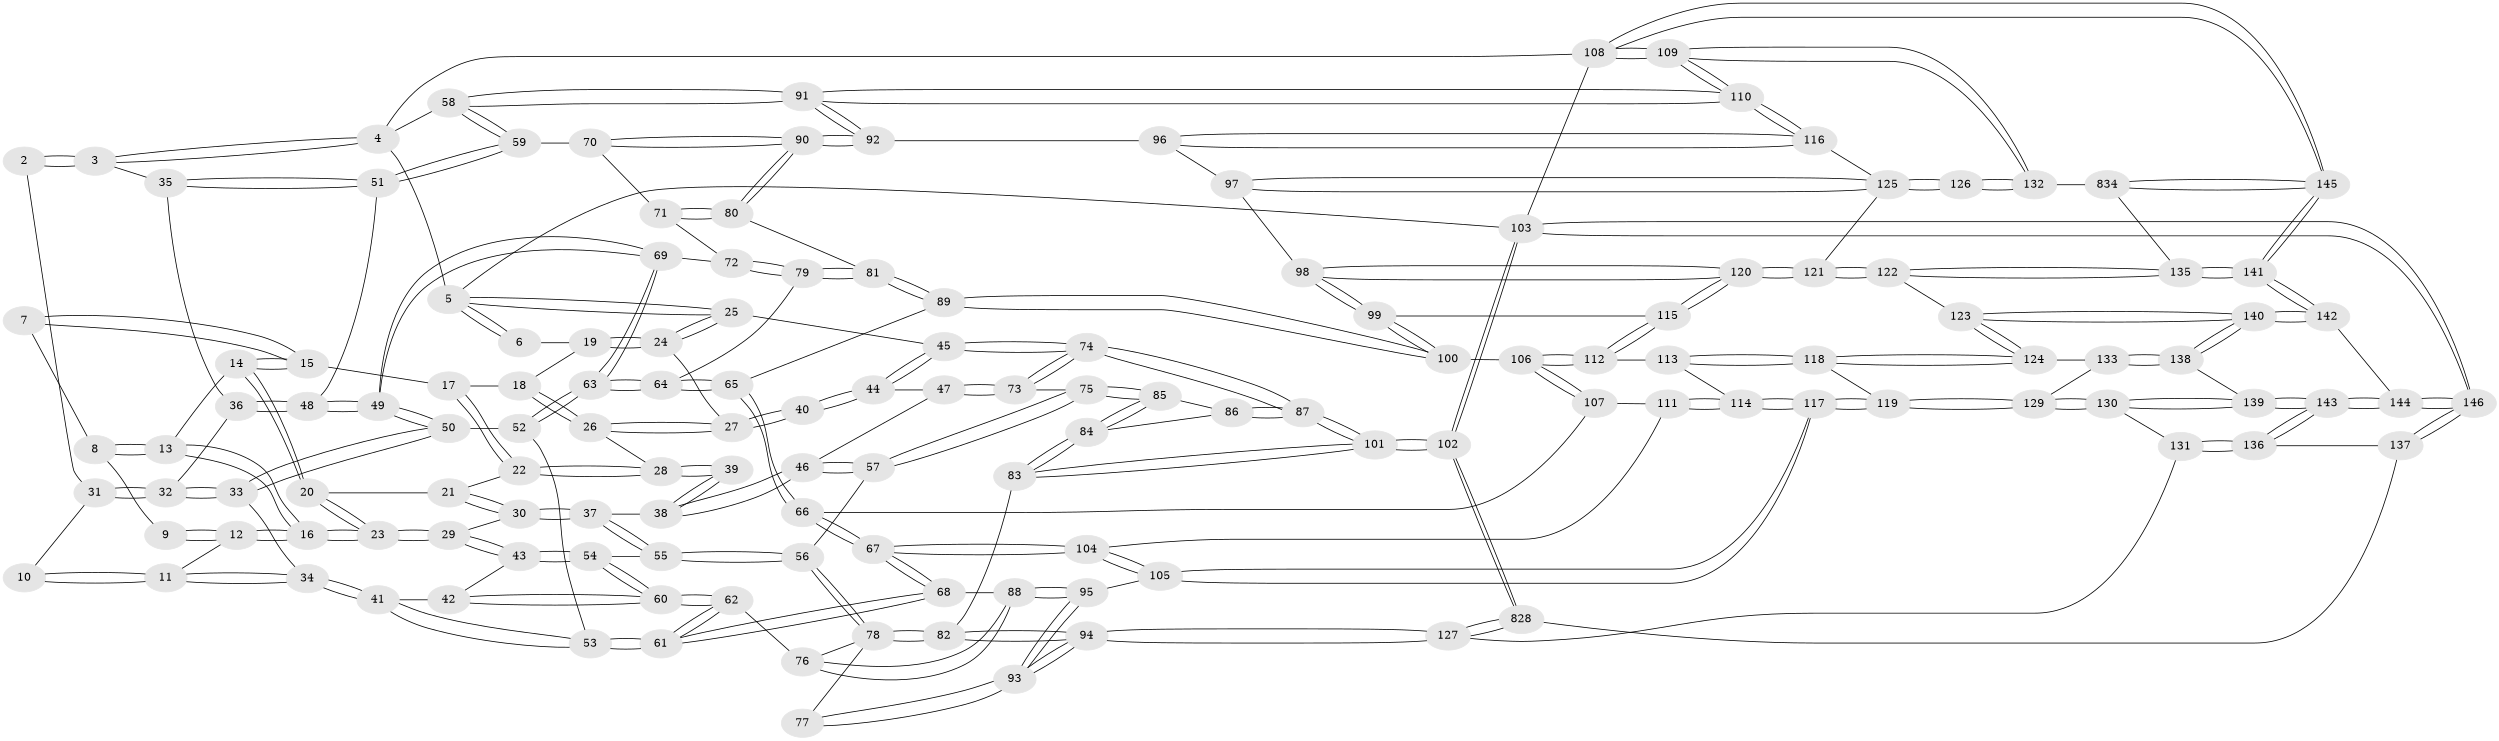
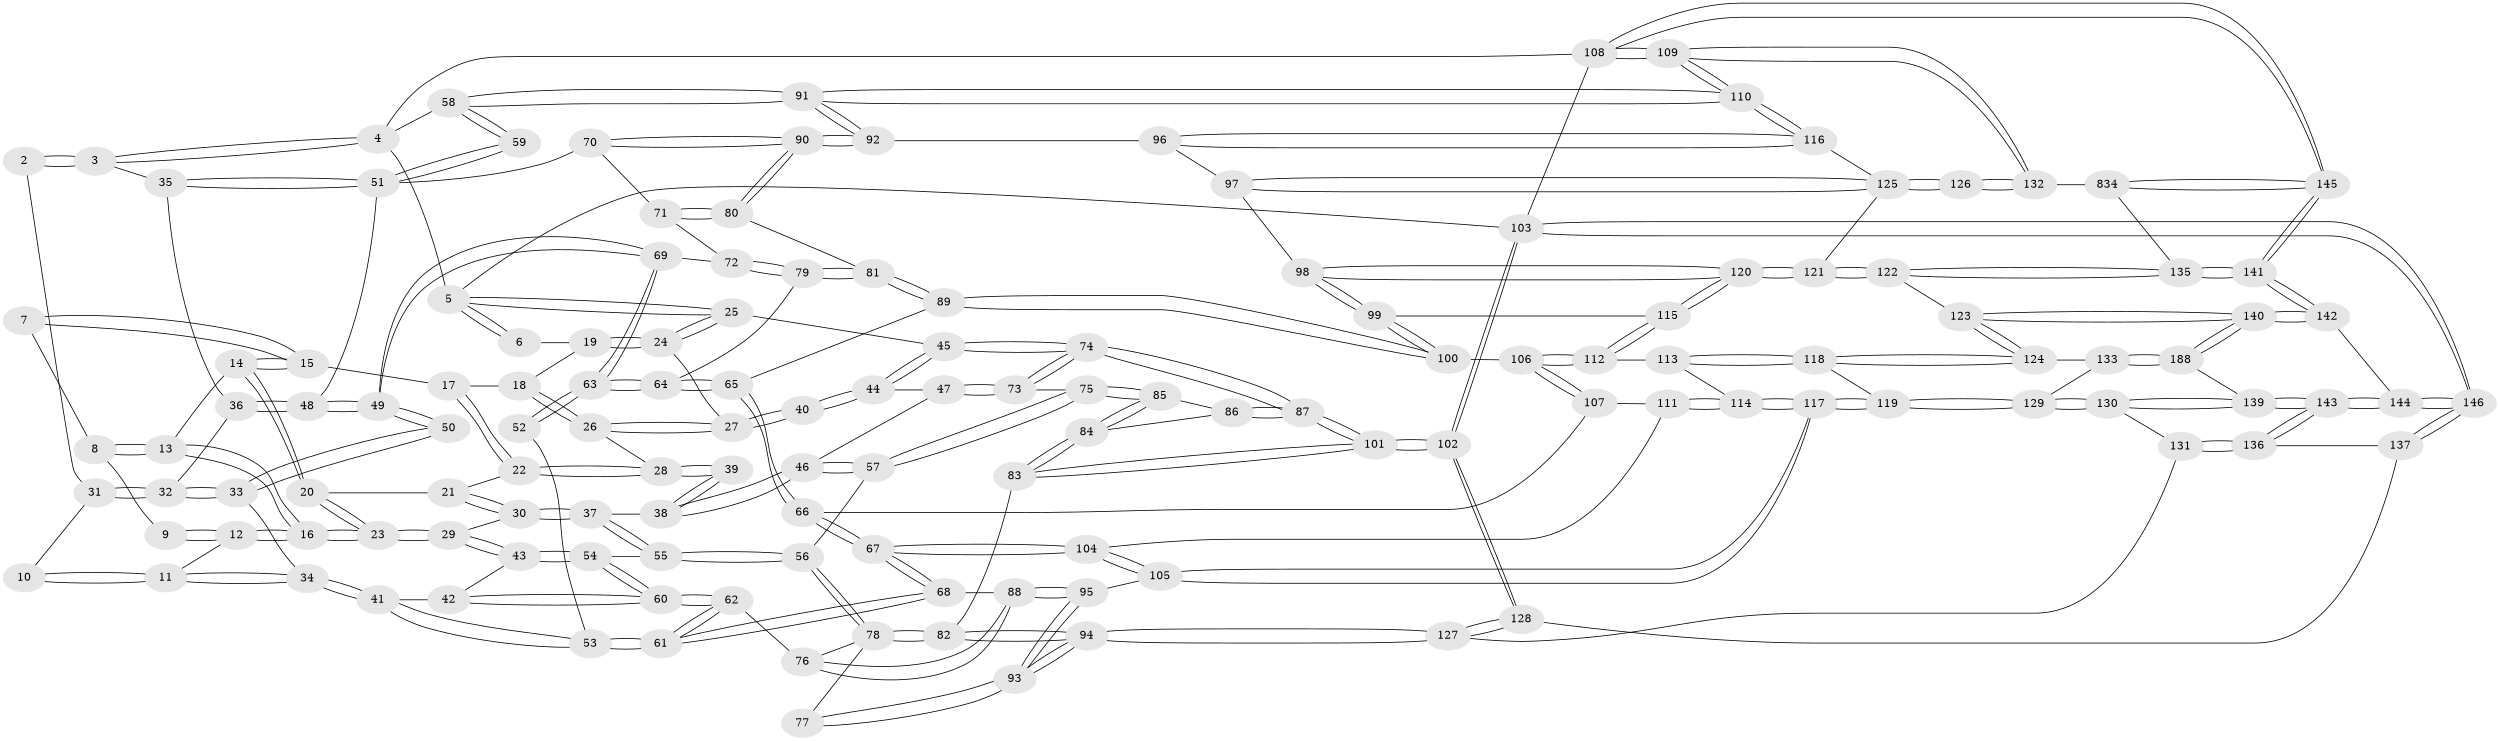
edge "59" -- "70": now "51" -- "70"
node "138": label "138" -> "188"
edge "50" -- "52": removed
node "828": label "828" -> "128"
